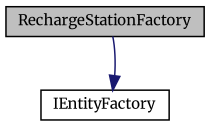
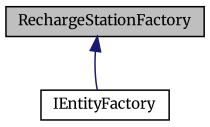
edge "RechargeStationFactory" -> "IEntityFactory": reversed
